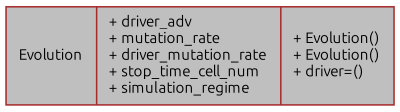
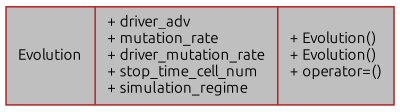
node "Evolution": text "+ driver=()" -> "+ operator=()"
